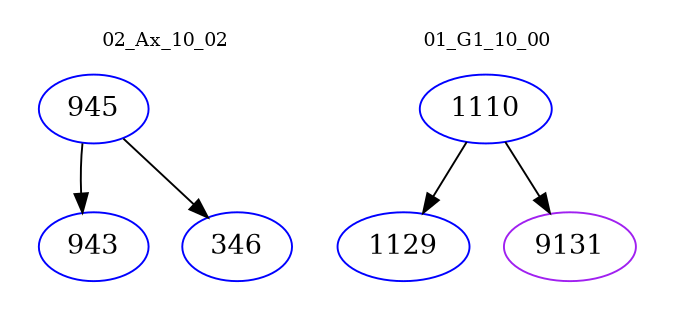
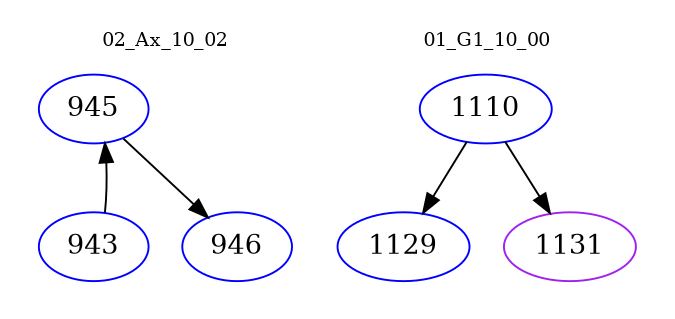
edge "945" -> "943": reversed
node "346": label "346" -> "946"
node "9131": label "9131" -> "1131"
